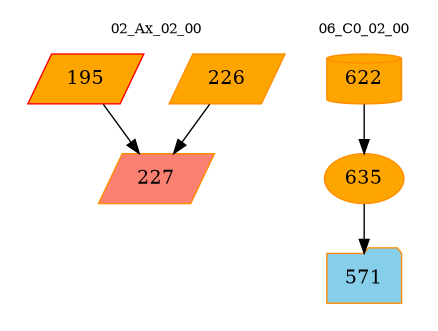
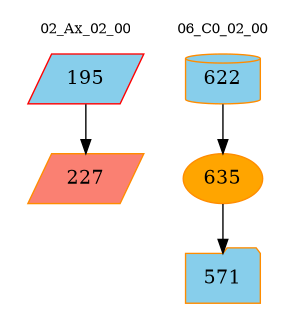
node "195": fillcolor orange -> skyblue
node "226": removed
node "622": fillcolor orange -> skyblue
